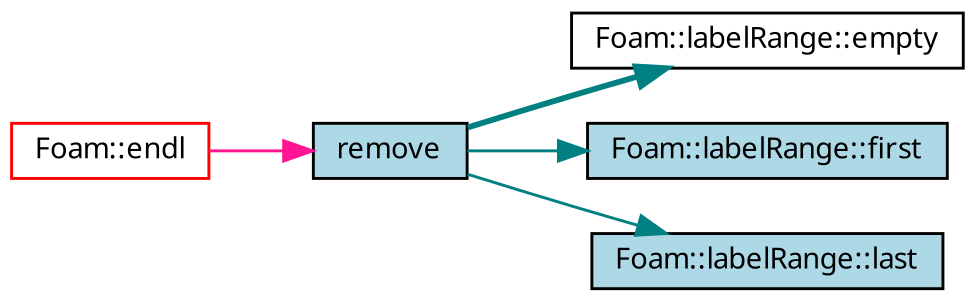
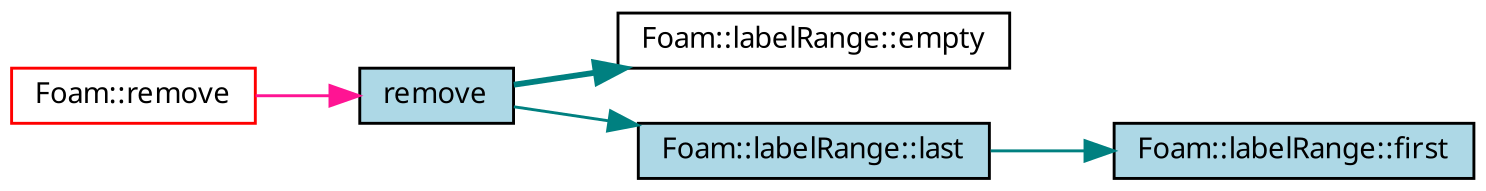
node "Foam::endl": label "Foam::endl" -> "Foam::remove"
edge "remove" -> "Foam::labelRange::first": now "Foam::labelRange::last" -> "Foam::labelRange::first"
